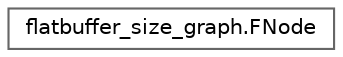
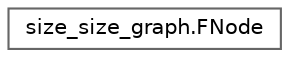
node "flatbuffer_size_graph.FNode": label "flatbuffer_size_graph.FNode" -> "size_size_graph.FNode"
